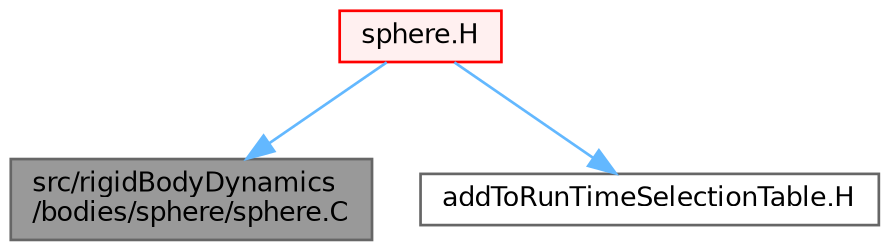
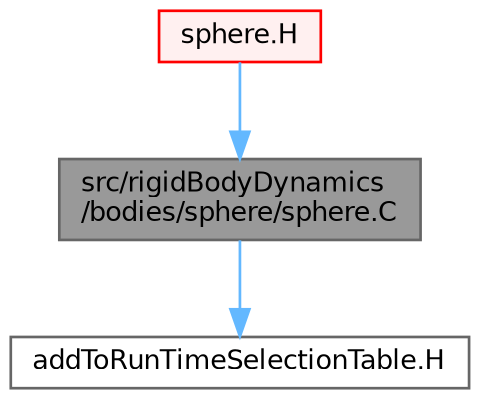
edge "sphere.H" -> "addToRunTimeSelectionTable.H": now "src/rigidBodyDynamics /bodies/sphere/sphere.C" -> "addToRunTimeSelectionTable.H"
